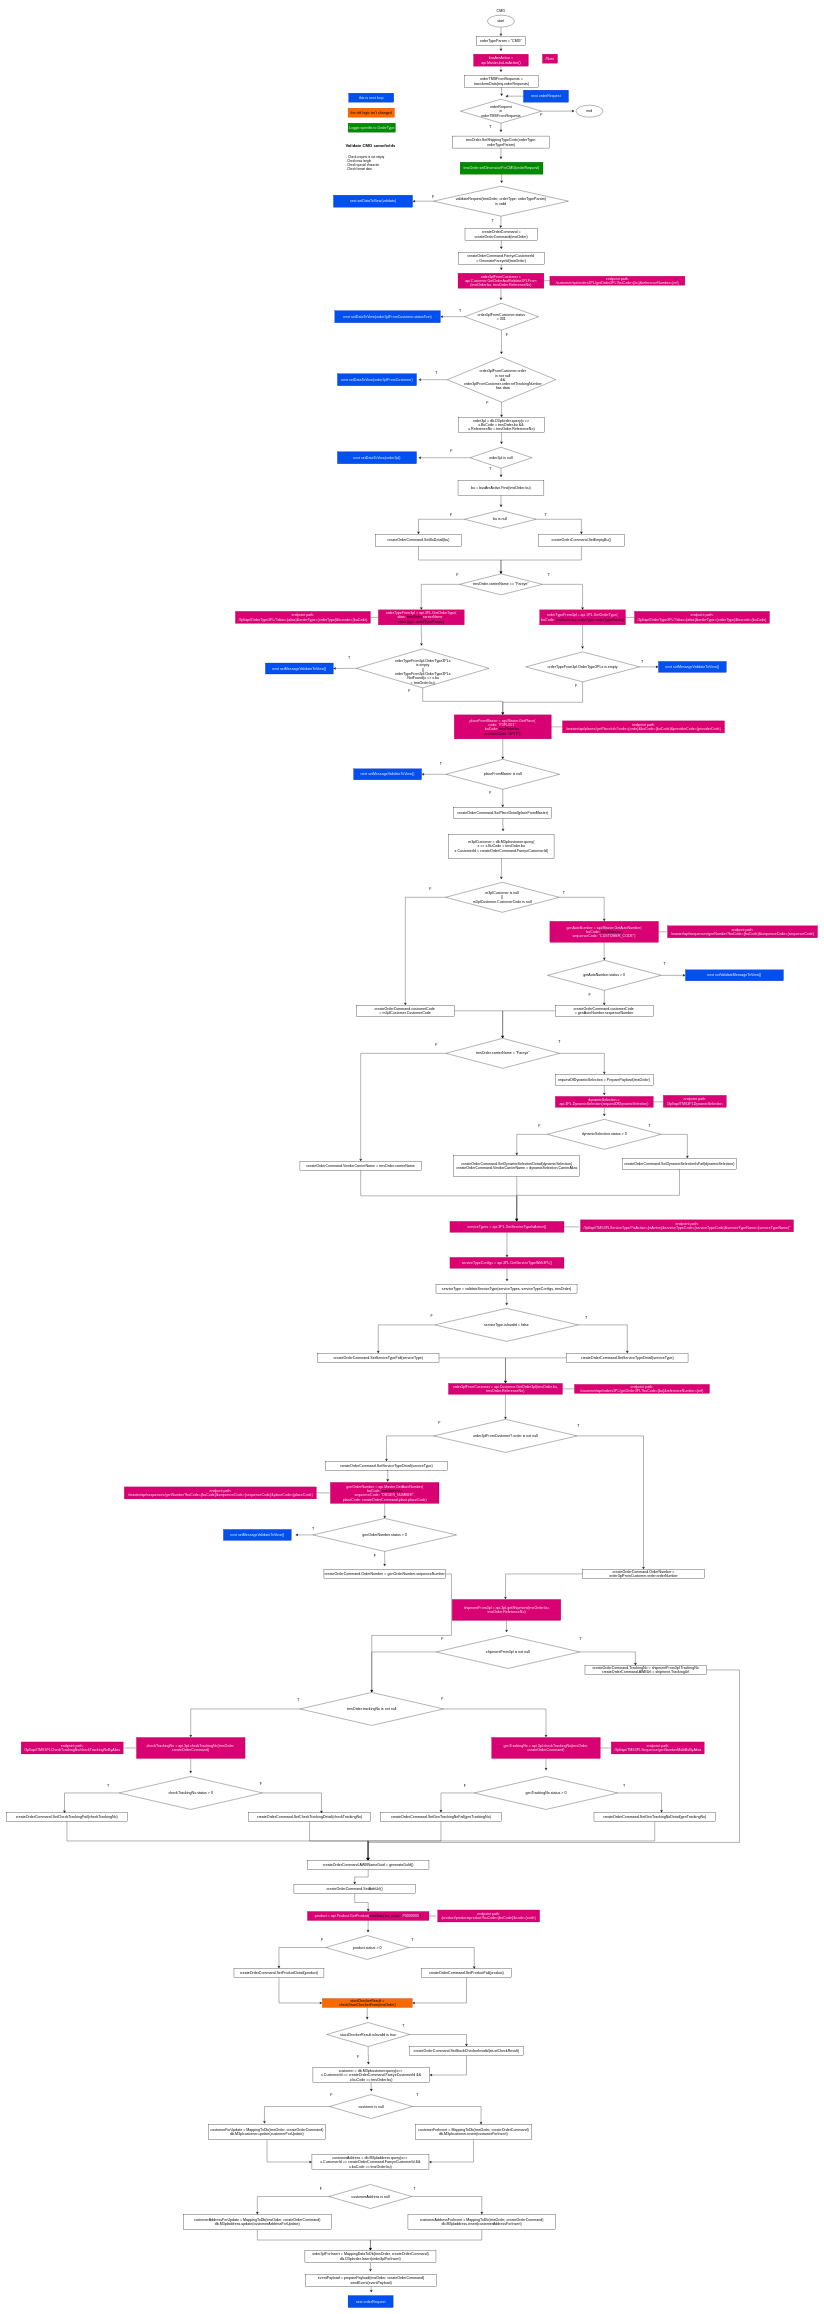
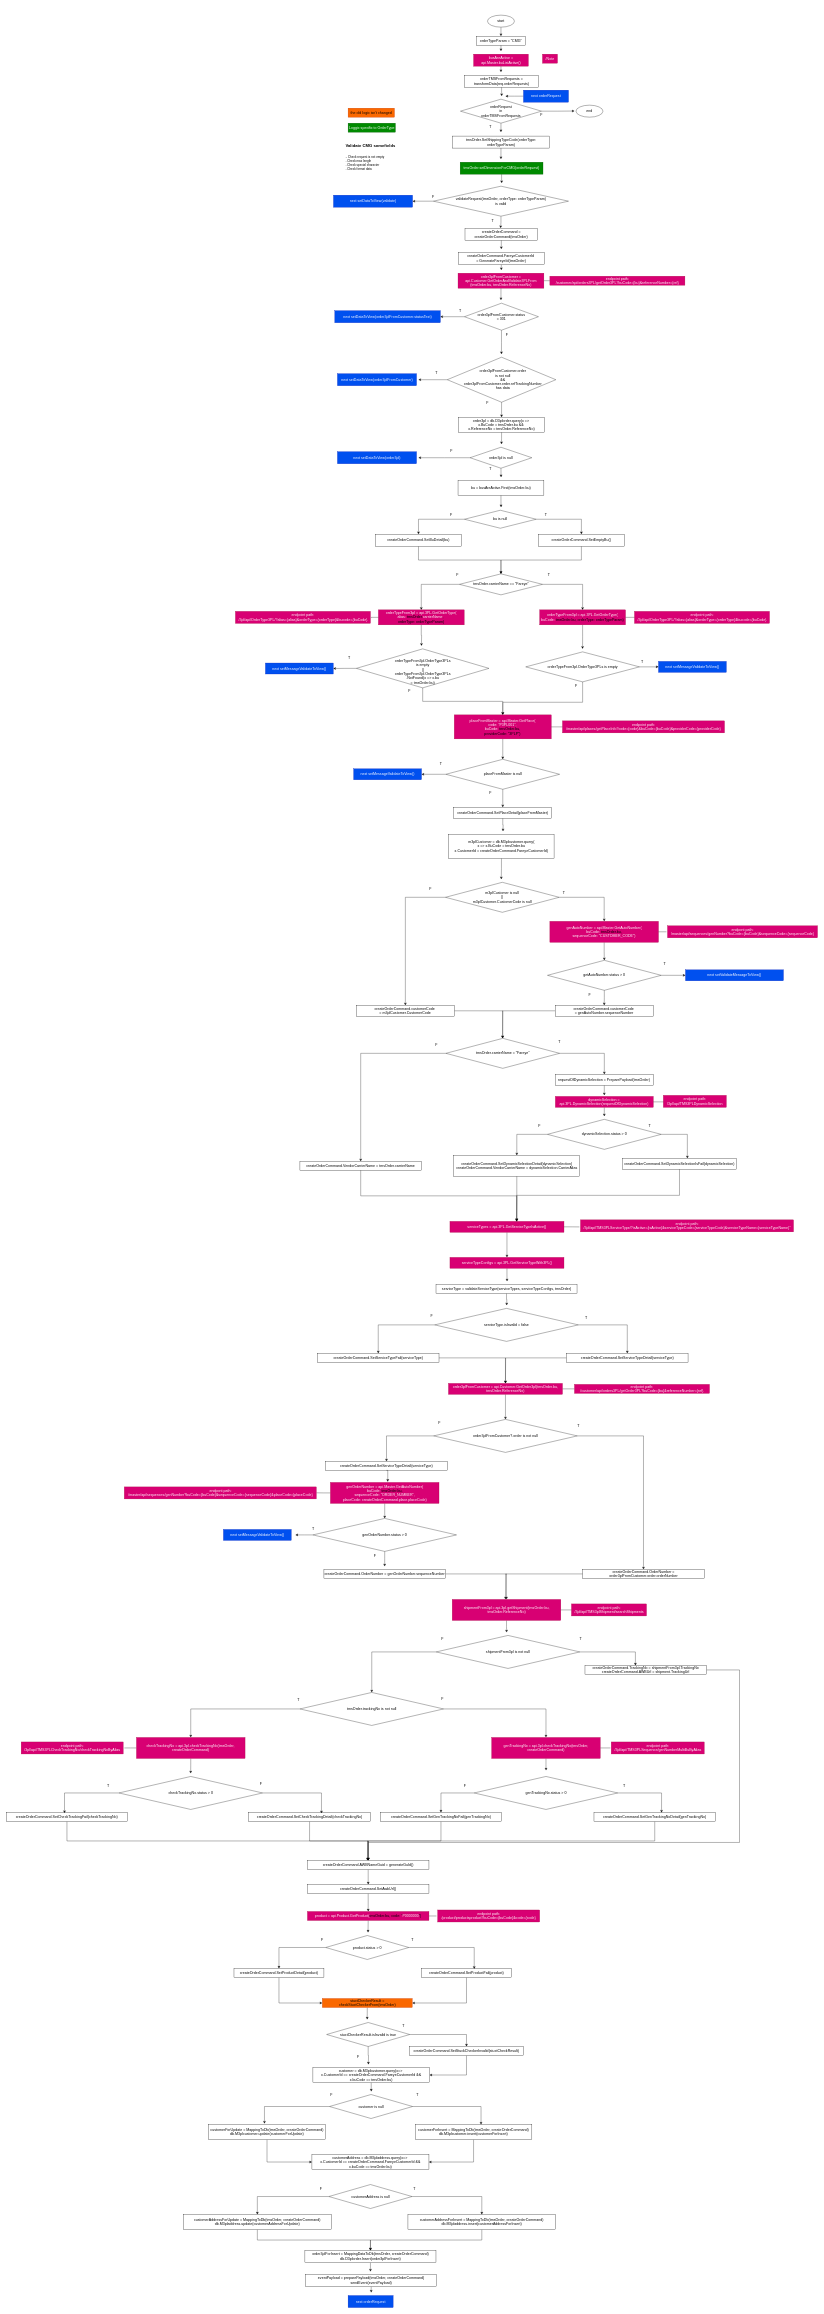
node "CMG": removed
node "this is next loop": removed
edge "shipmentFrom3pl = api.3pl.getShipment(tmsOrder.bu, tmsOrder.ReferenceNo)" -- "endpoint path: /3pl/api/TMS3plShipment/searchShipments": added
node "endpoint path: /3pl/api/TMS3plShipment/searchShipments": added
edge "createOrderCommand.OrderNumber = genOrderNumber.sequenceNumber" -> "tmsOrder.trackingNo is not null": now "createOrderCommand.OrderNumber = genOrderNumber.sequenceNumber" -> "shipmentFrom3pl = api.3pl.getShipment(tmsOrder.bu, tmsOrder.ReferenceNo)"
node "createOrderCommand.SetAwbUrl()": moved (355, 1889) -> (368, 1889)
